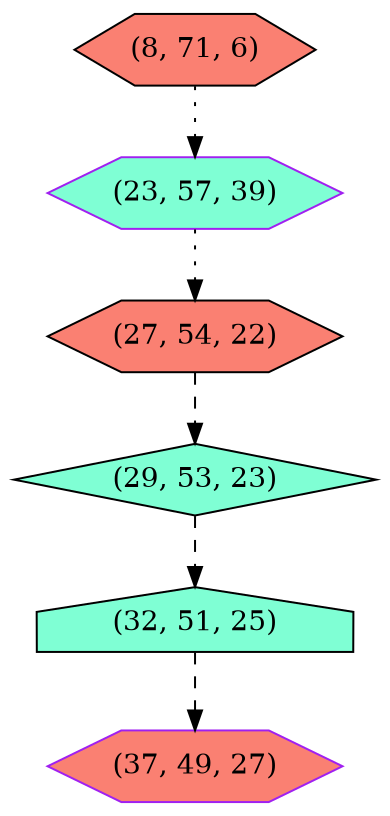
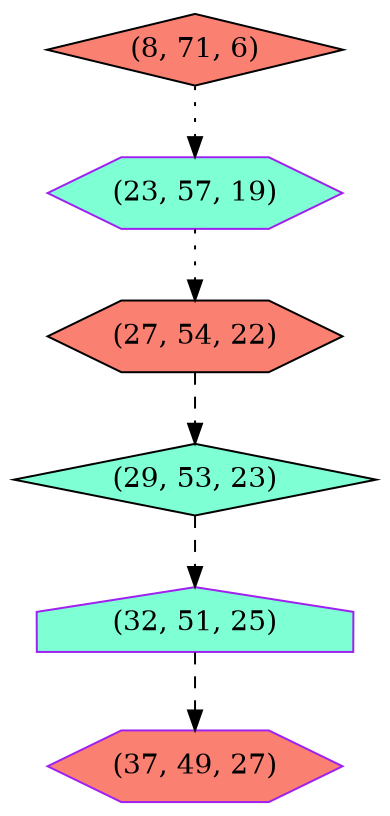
node "(8, 71, 6)": shape hexagon -> diamond
node "(23, 57, 39)": label "(23, 57, 39)" -> "(23, 57, 19)"
node "(32, 51, 25)": color black -> purple
